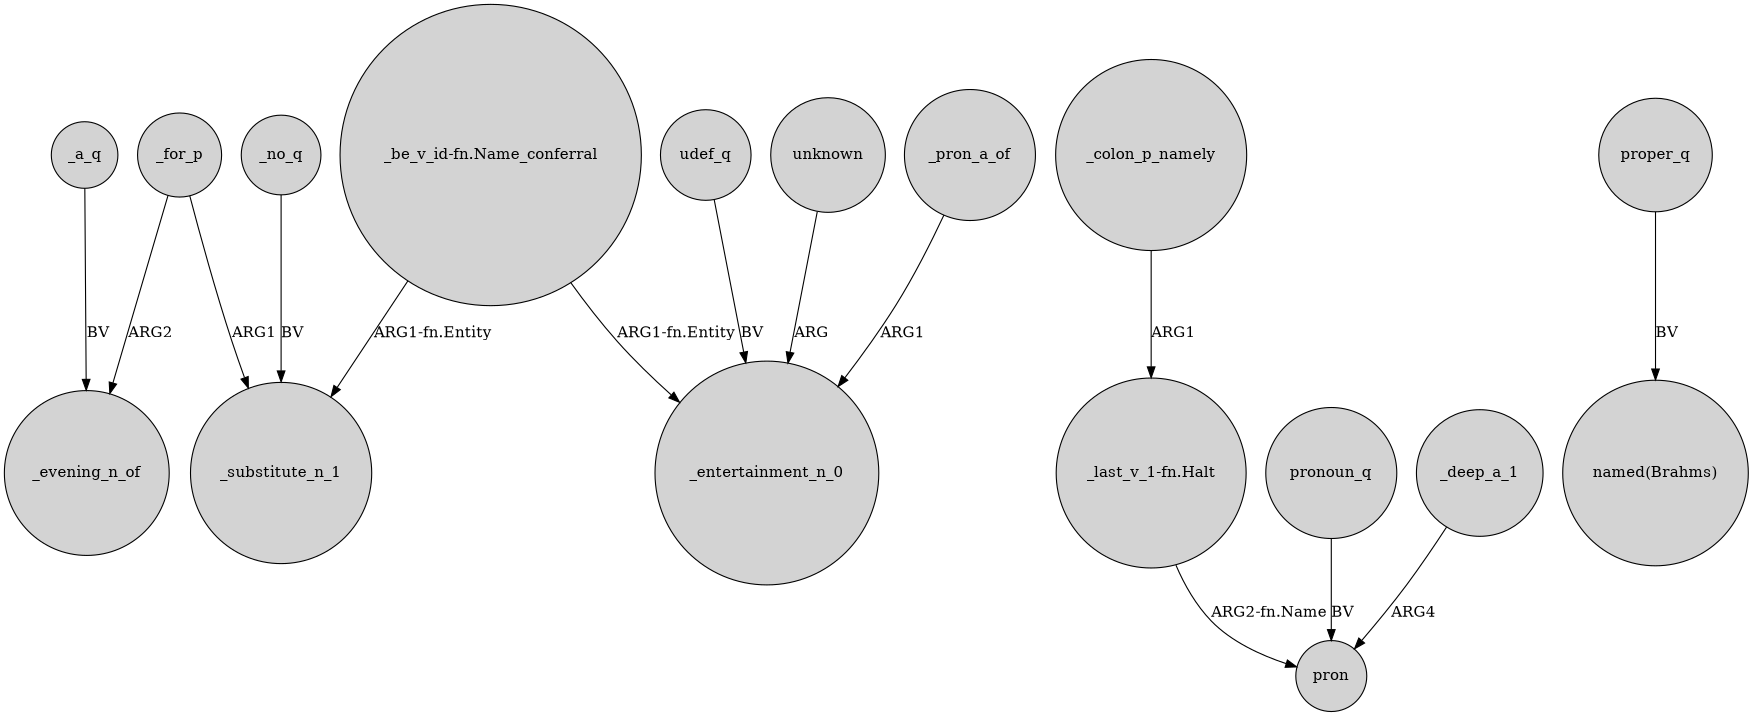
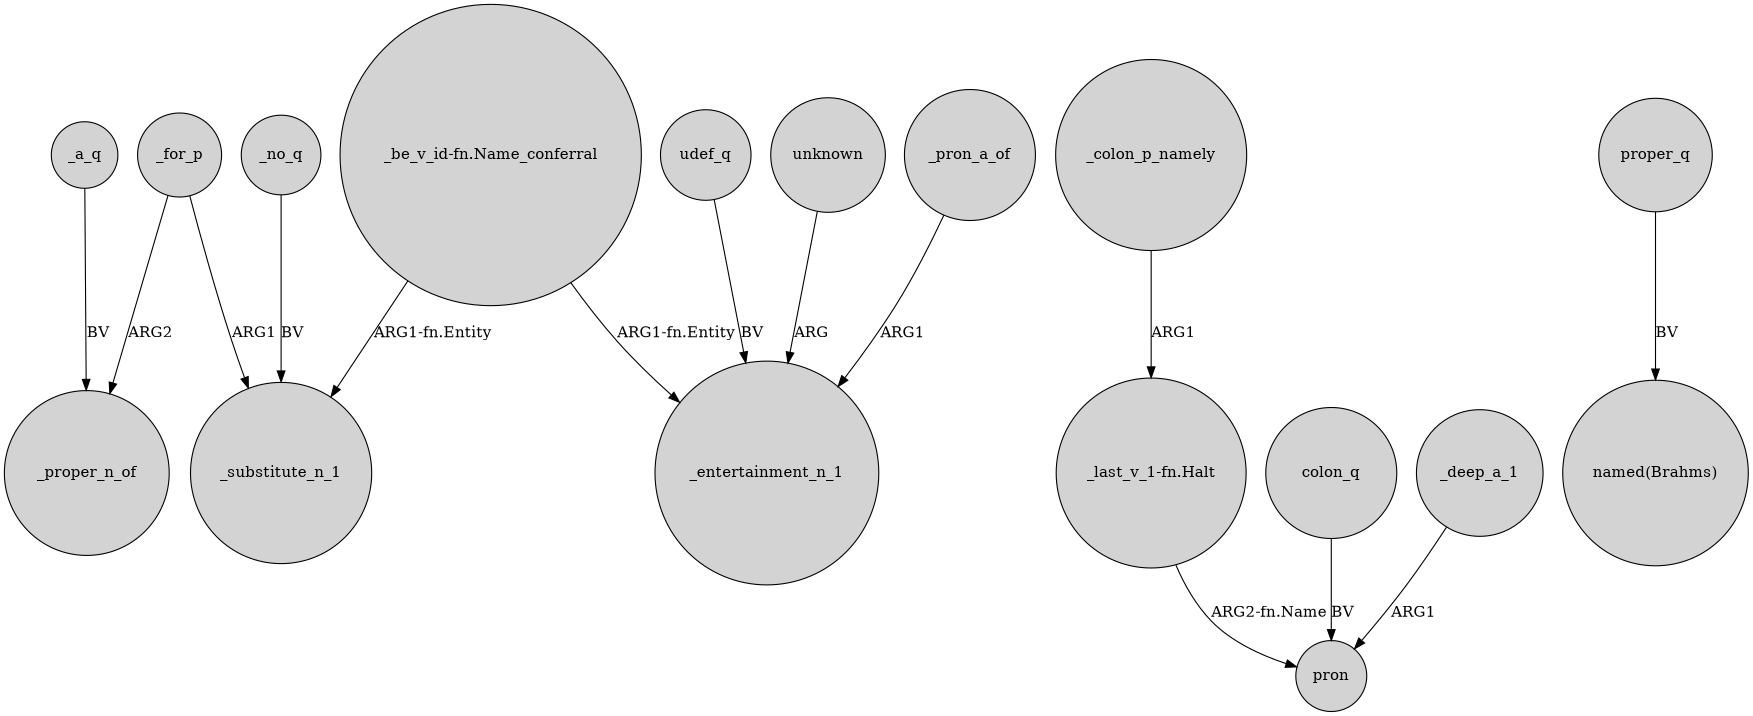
node "_evening_n_of": label "_evening_n_of" -> "_proper_n_of"
node "_entertainment_n_0": label "_entertainment_n_0" -> "_entertainment_n_1"
node "pronoun_q": label "pronoun_q" -> "colon_q"
edge "_deep_a_1" -> "pron": label "ARG4" -> "ARG1"
